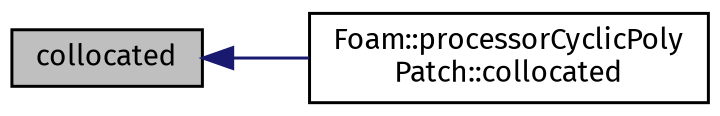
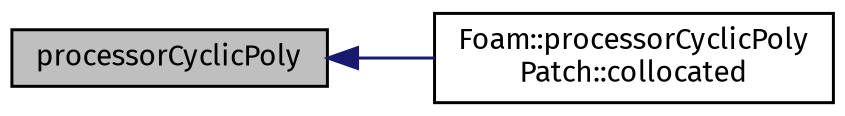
node "collocated": label "collocated" -> "processorCyclicPoly"
